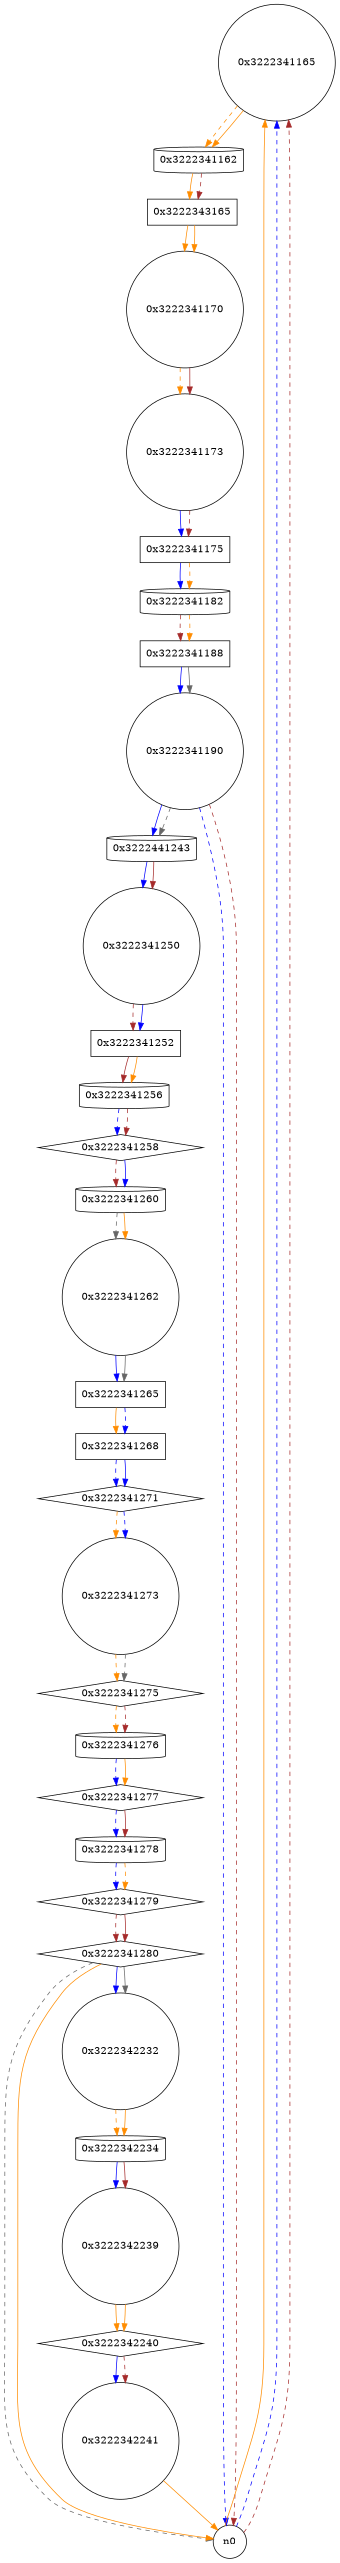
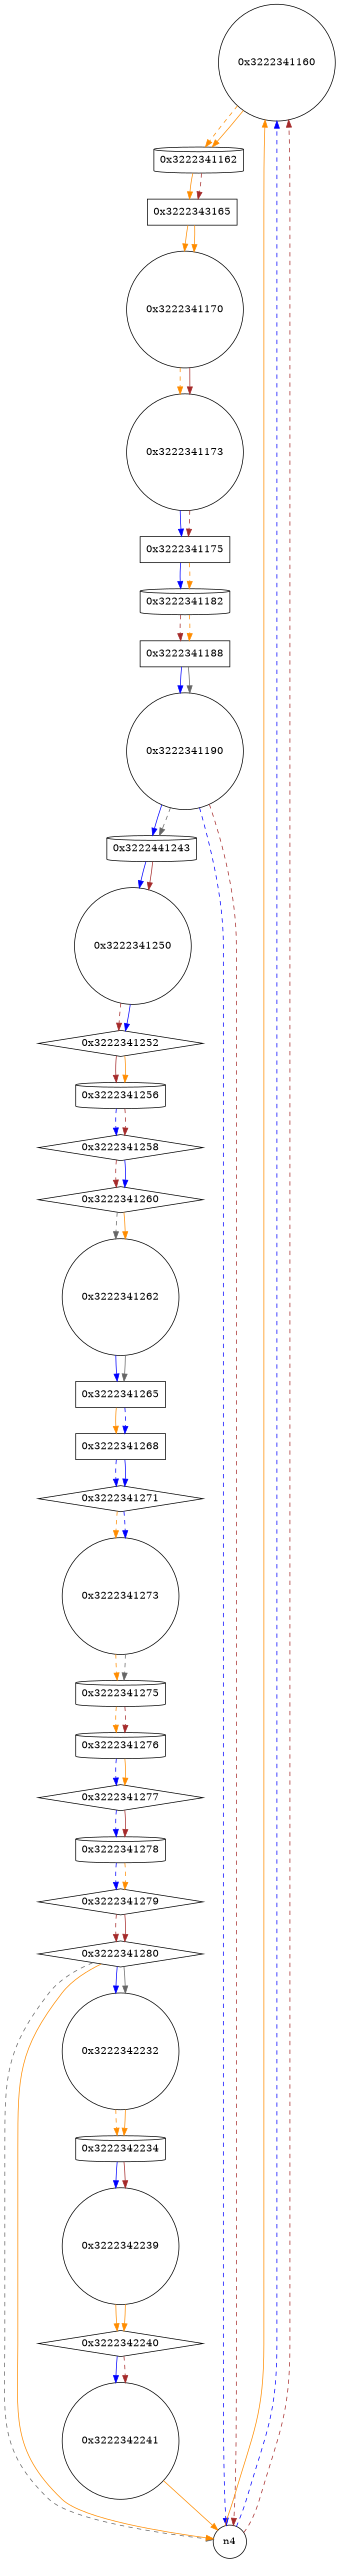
node "0x3222341165": label "0x3222341165" -> "0x3222341160"
node "0x3222341252": shape box -> diamond
node "0x3222341260": shape cylinder -> diamond
node "0x3222341275": shape diamond -> cylinder
node "n0": label "n0" -> "n4"
